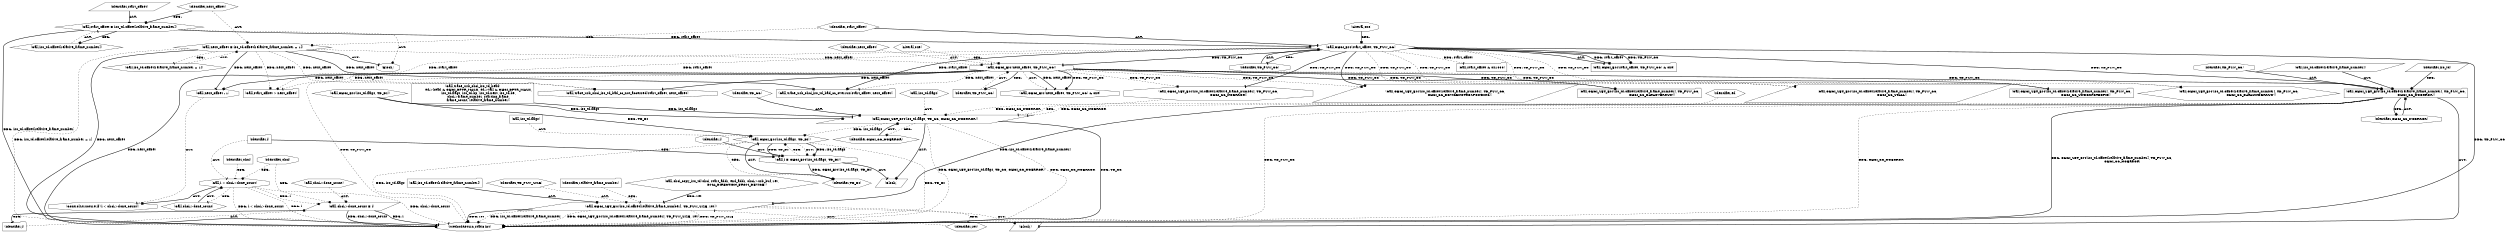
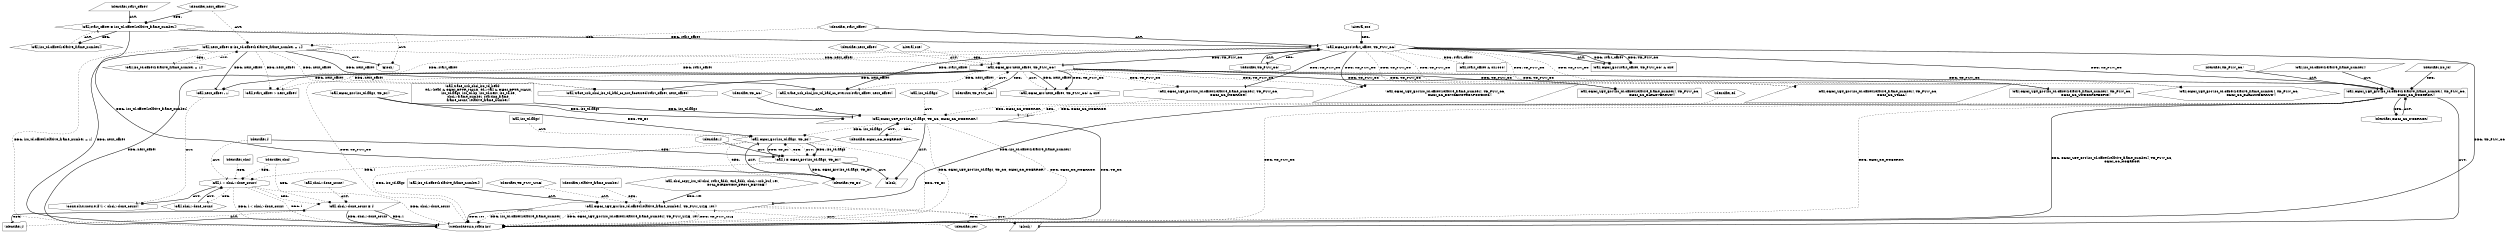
edge "(Call,i = OHCI_BM(iso_td.flags, TD_DI))" -> "(Call,i < ohci->done_count)": added, label "DDG: i"
edge "(Call,i < ohci->done_count)" -> "(Call,ohci->done_count = i)": label "DDG: i" -> "CFG: "
edge "(Call,start_offset = iso_td.offset[relative_frame_number])" -> "(MethodReturn,static int)": now "(Call,start_offset = iso_td.offset[relative_frame_number])" -> "(Identifier,TD_DI)"
